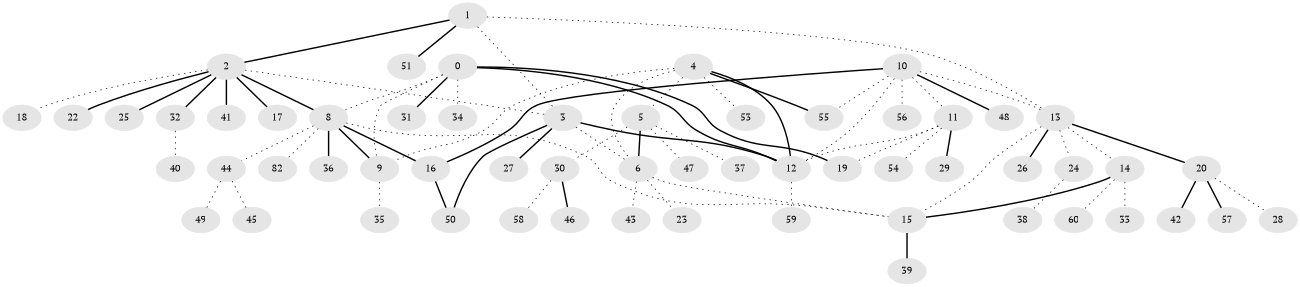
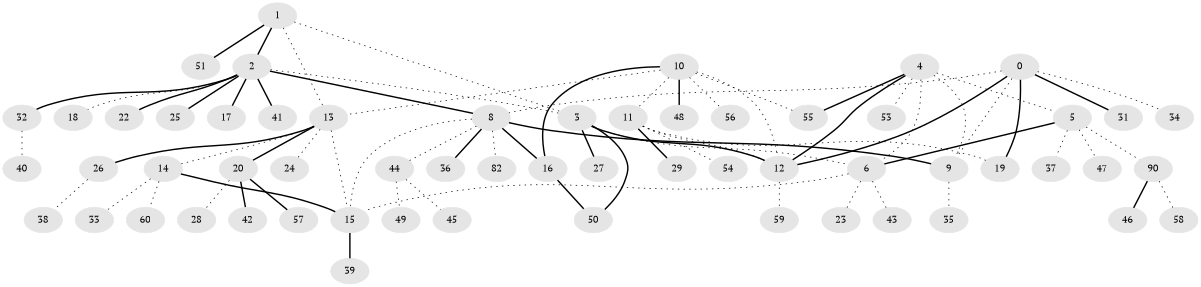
node "30": label "30" -> "90"
edge "24" -- "38": now "26" -- "38"
